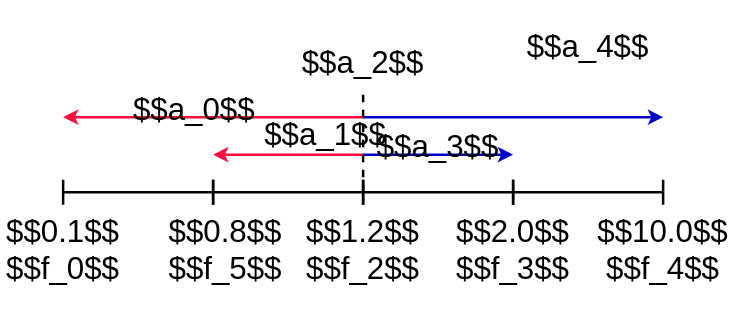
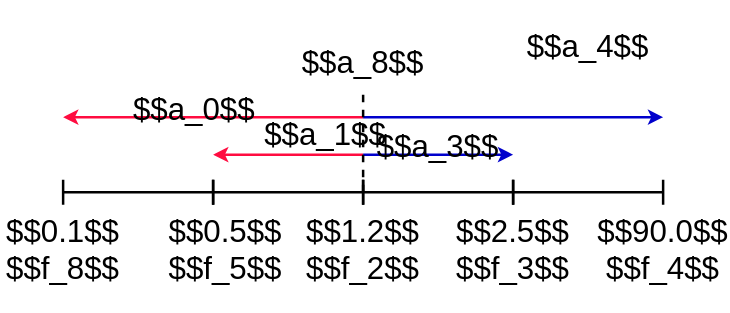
node "$$a_2$$": label "$$a_2$$" -> "$$a_8$$"
node "$$0.8$$": label "$$0.8$$" -> "$$0.5$$"
node "$$2.0$$": label "$$2.0$$" -> "$$2.5$$"
node "$$10.0$$": label "$$10.0$$" -> "$$90.0$$"
node "$$f_0$$": label "$$f_0$$" -> "$$f_8$$"
